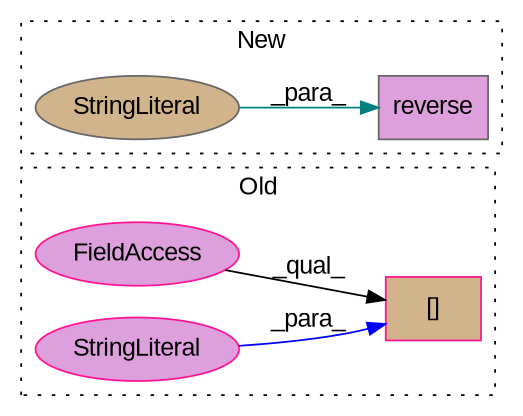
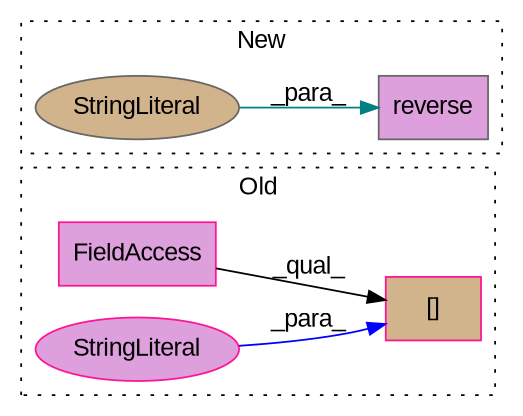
node "FieldAccess": shape ellipse -> box
